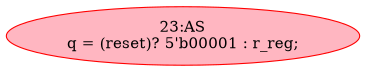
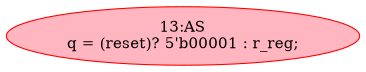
node "23:AS q = (reset)? 5'b00001 : r_reg;": label "23:AS q = (reset)? 5'b00001 : r_reg;" -> "13:AS q = (reset)? 5'b00001 : r_reg;"
